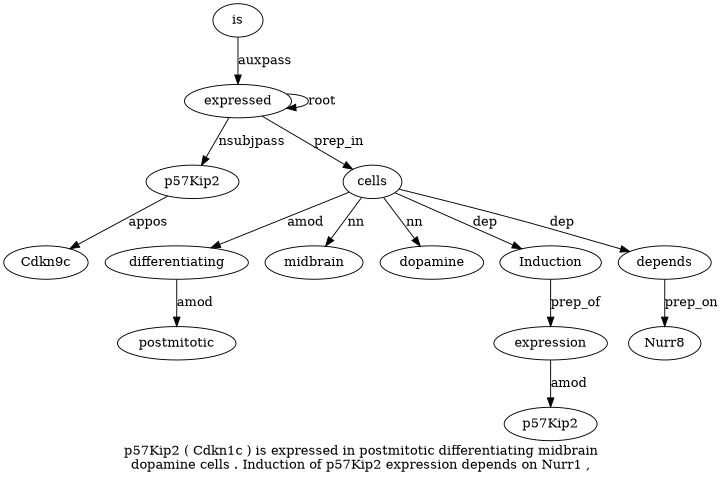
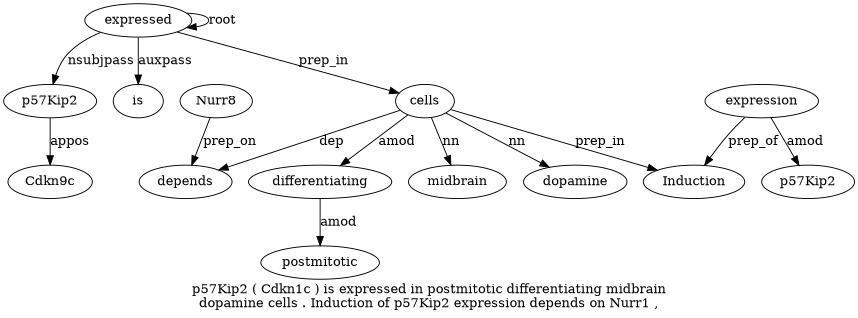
edge "is" -> "expressed": reversed
edge "cells" -> "Induction": label "dep" -> "prep_in"
edge "Induction" -> "expression": reversed
edge "depends" -> "Nurr8": reversed
